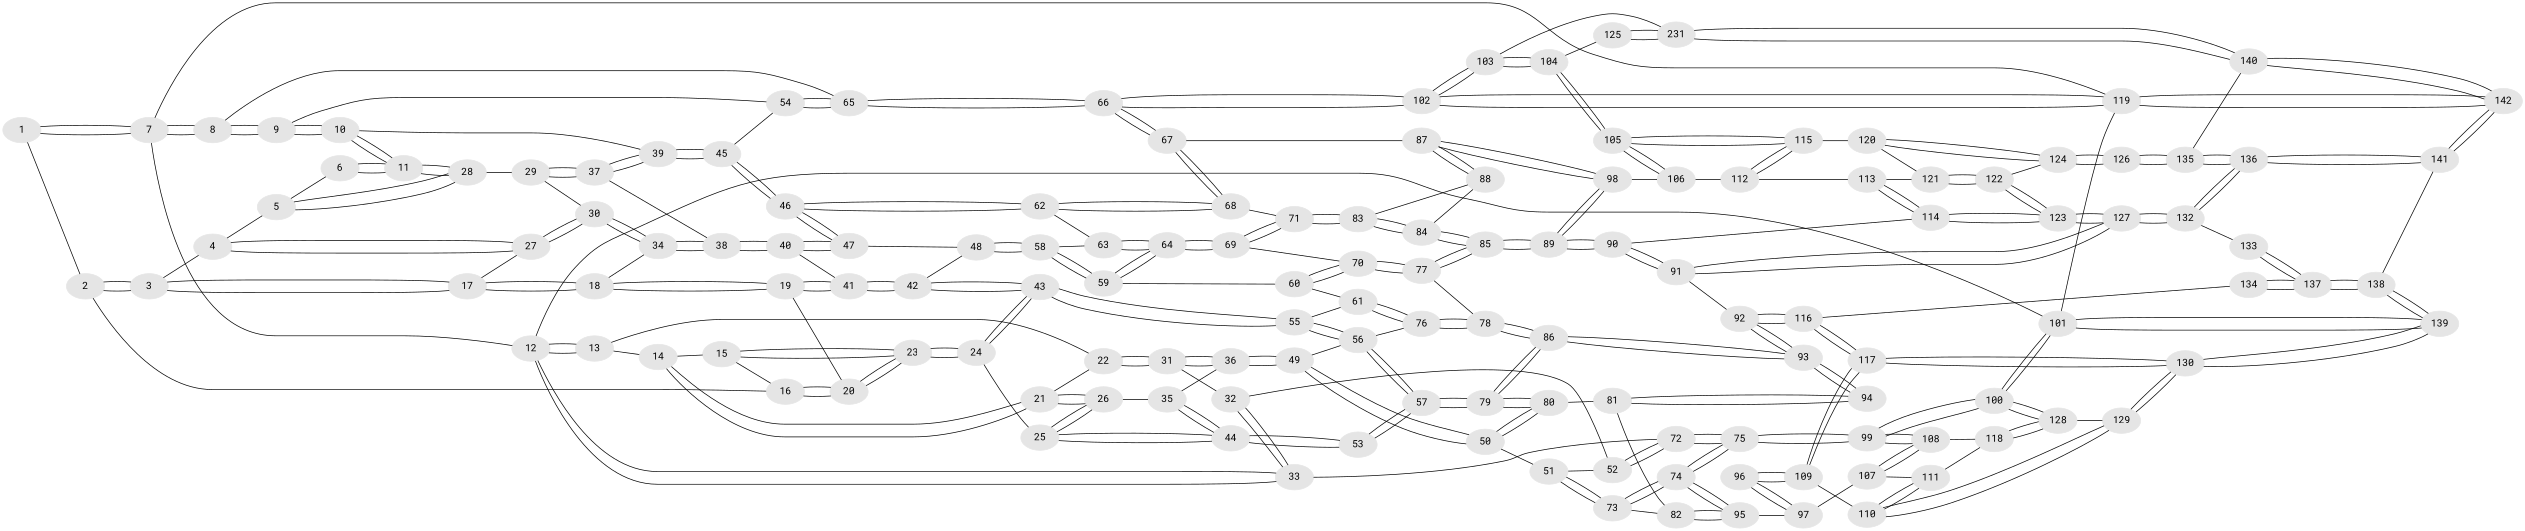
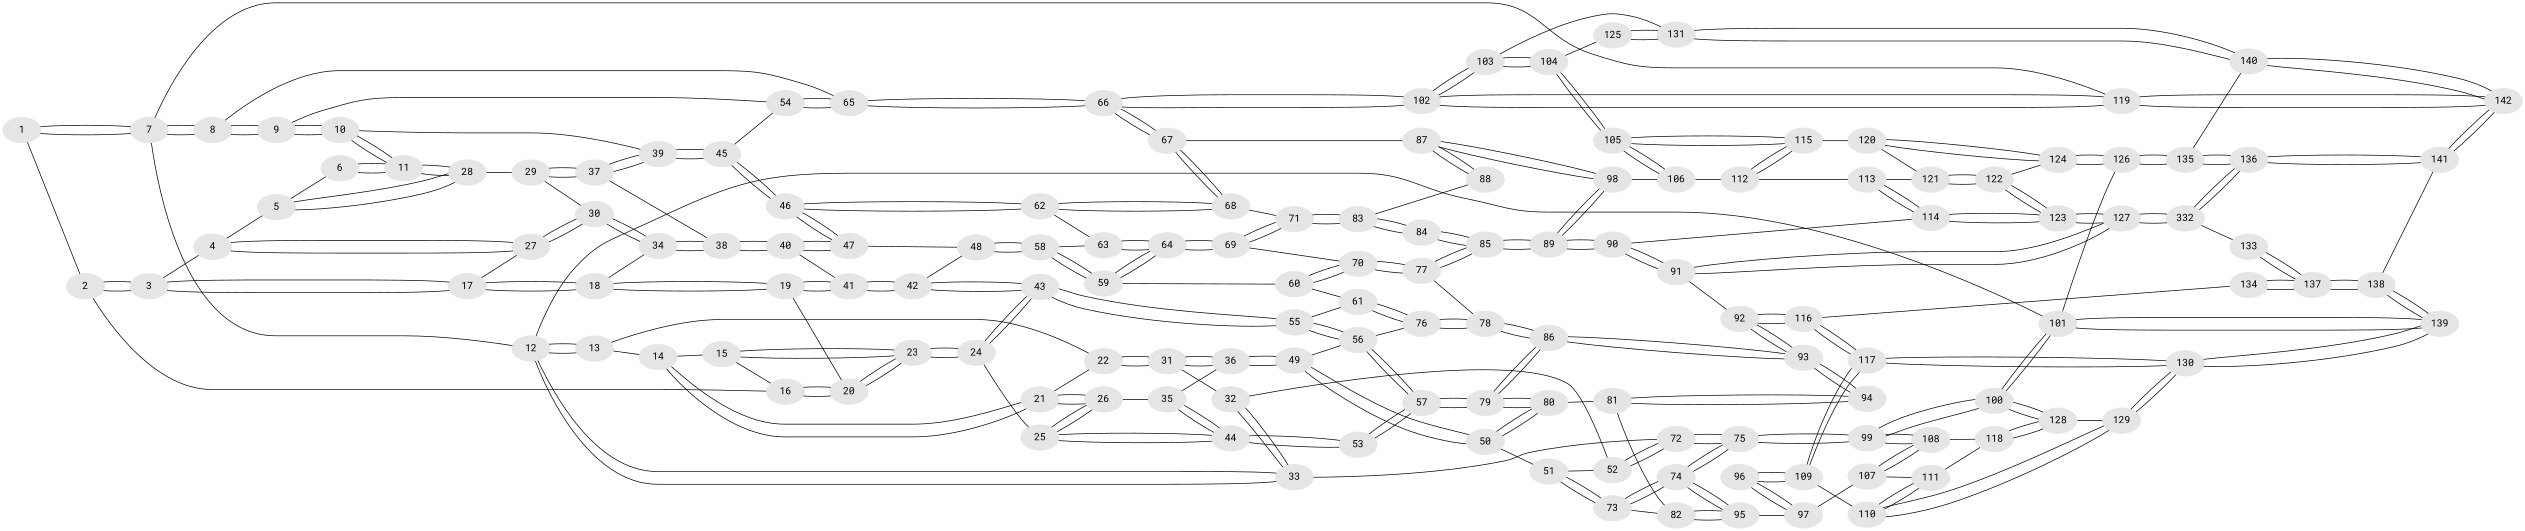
node "231": label "231" -> "131"
edge "88" -- "84": removed
edge "119" -- "101": now "126" -- "101"
node "132": label "132" -> "332"
